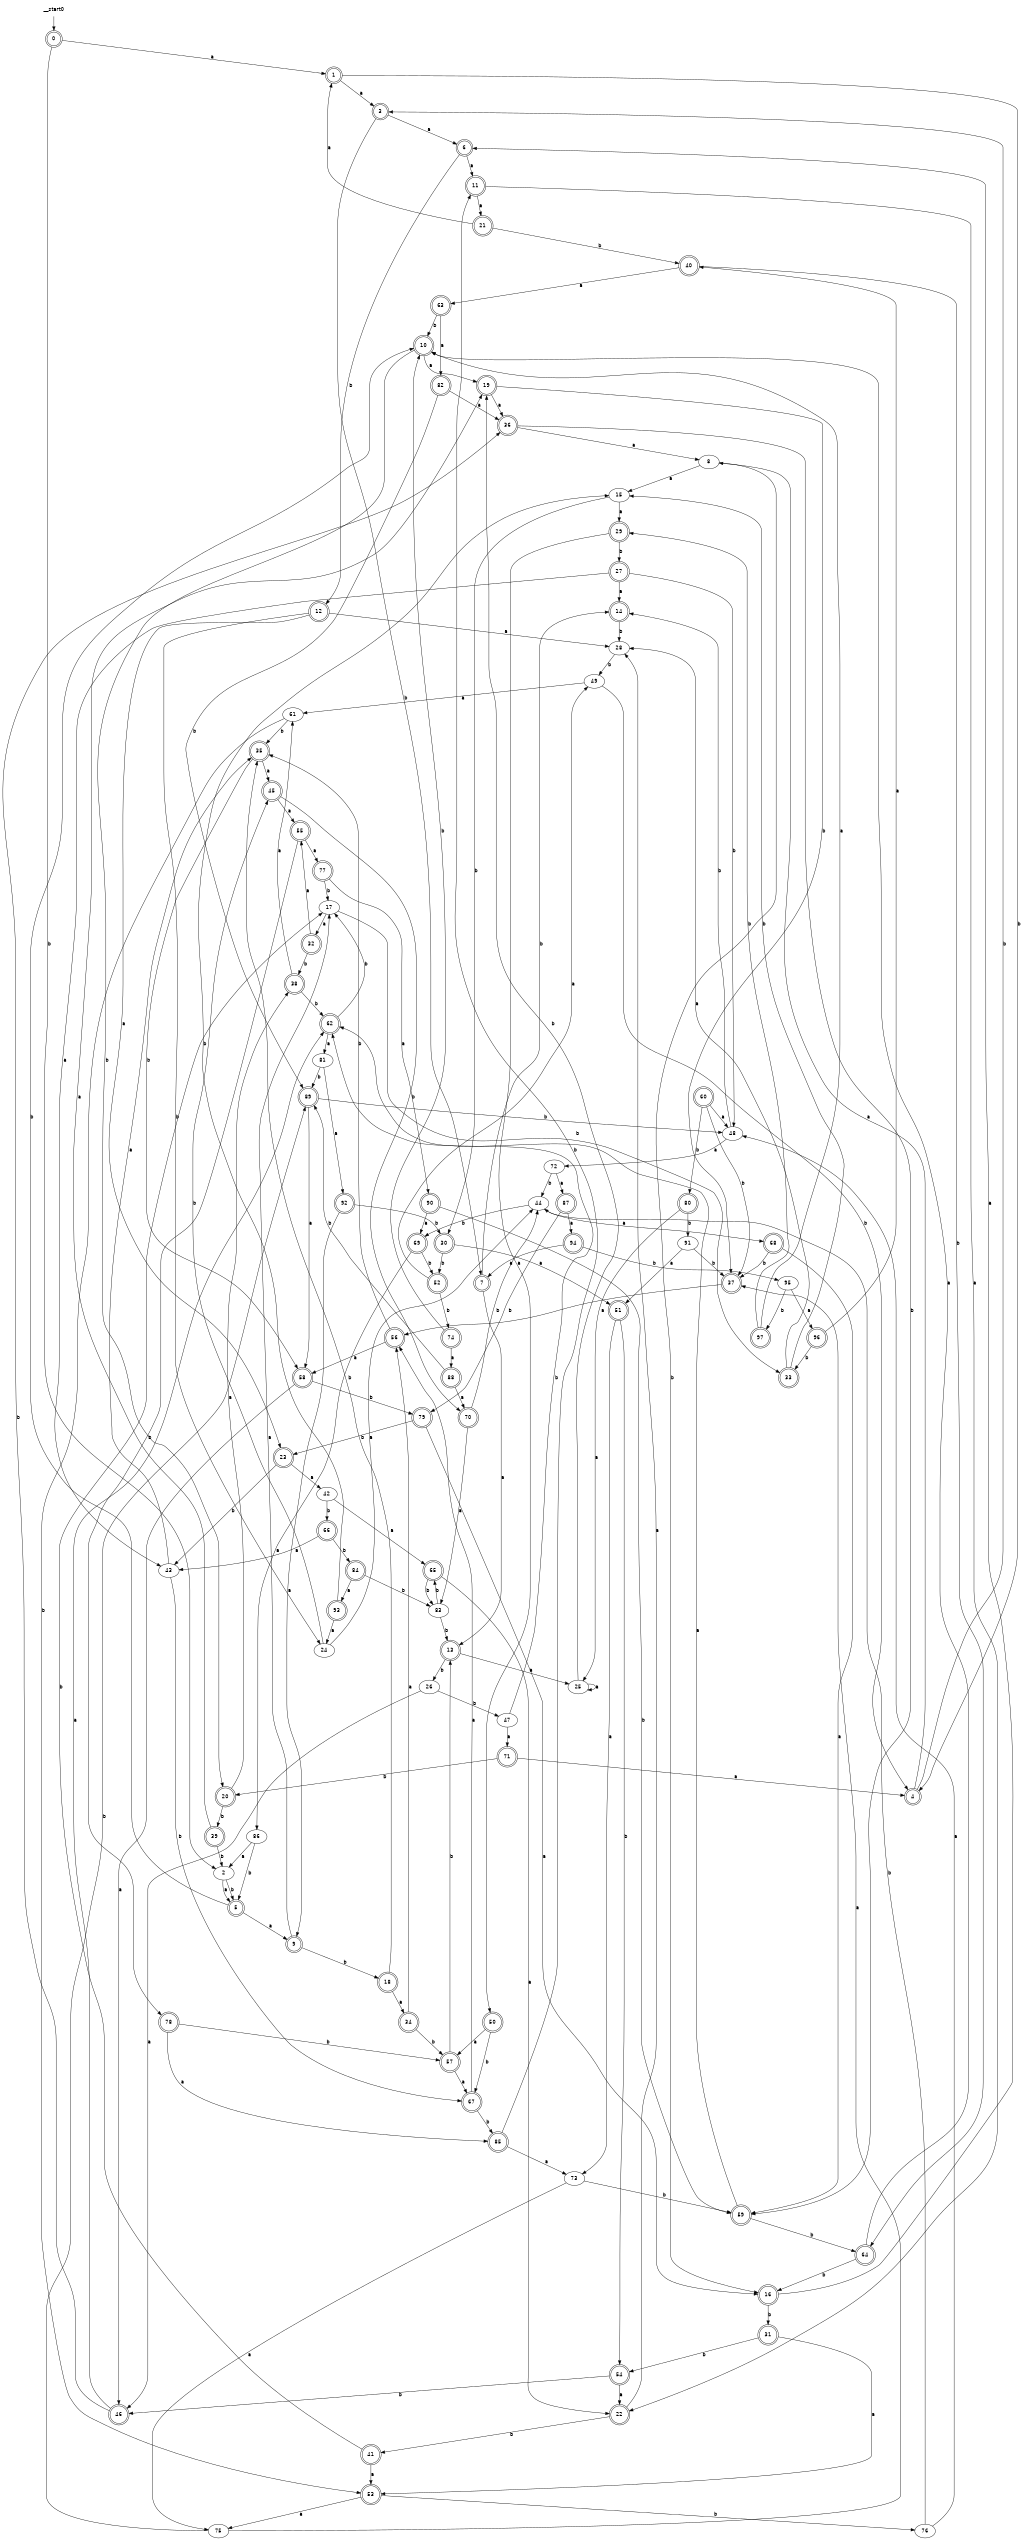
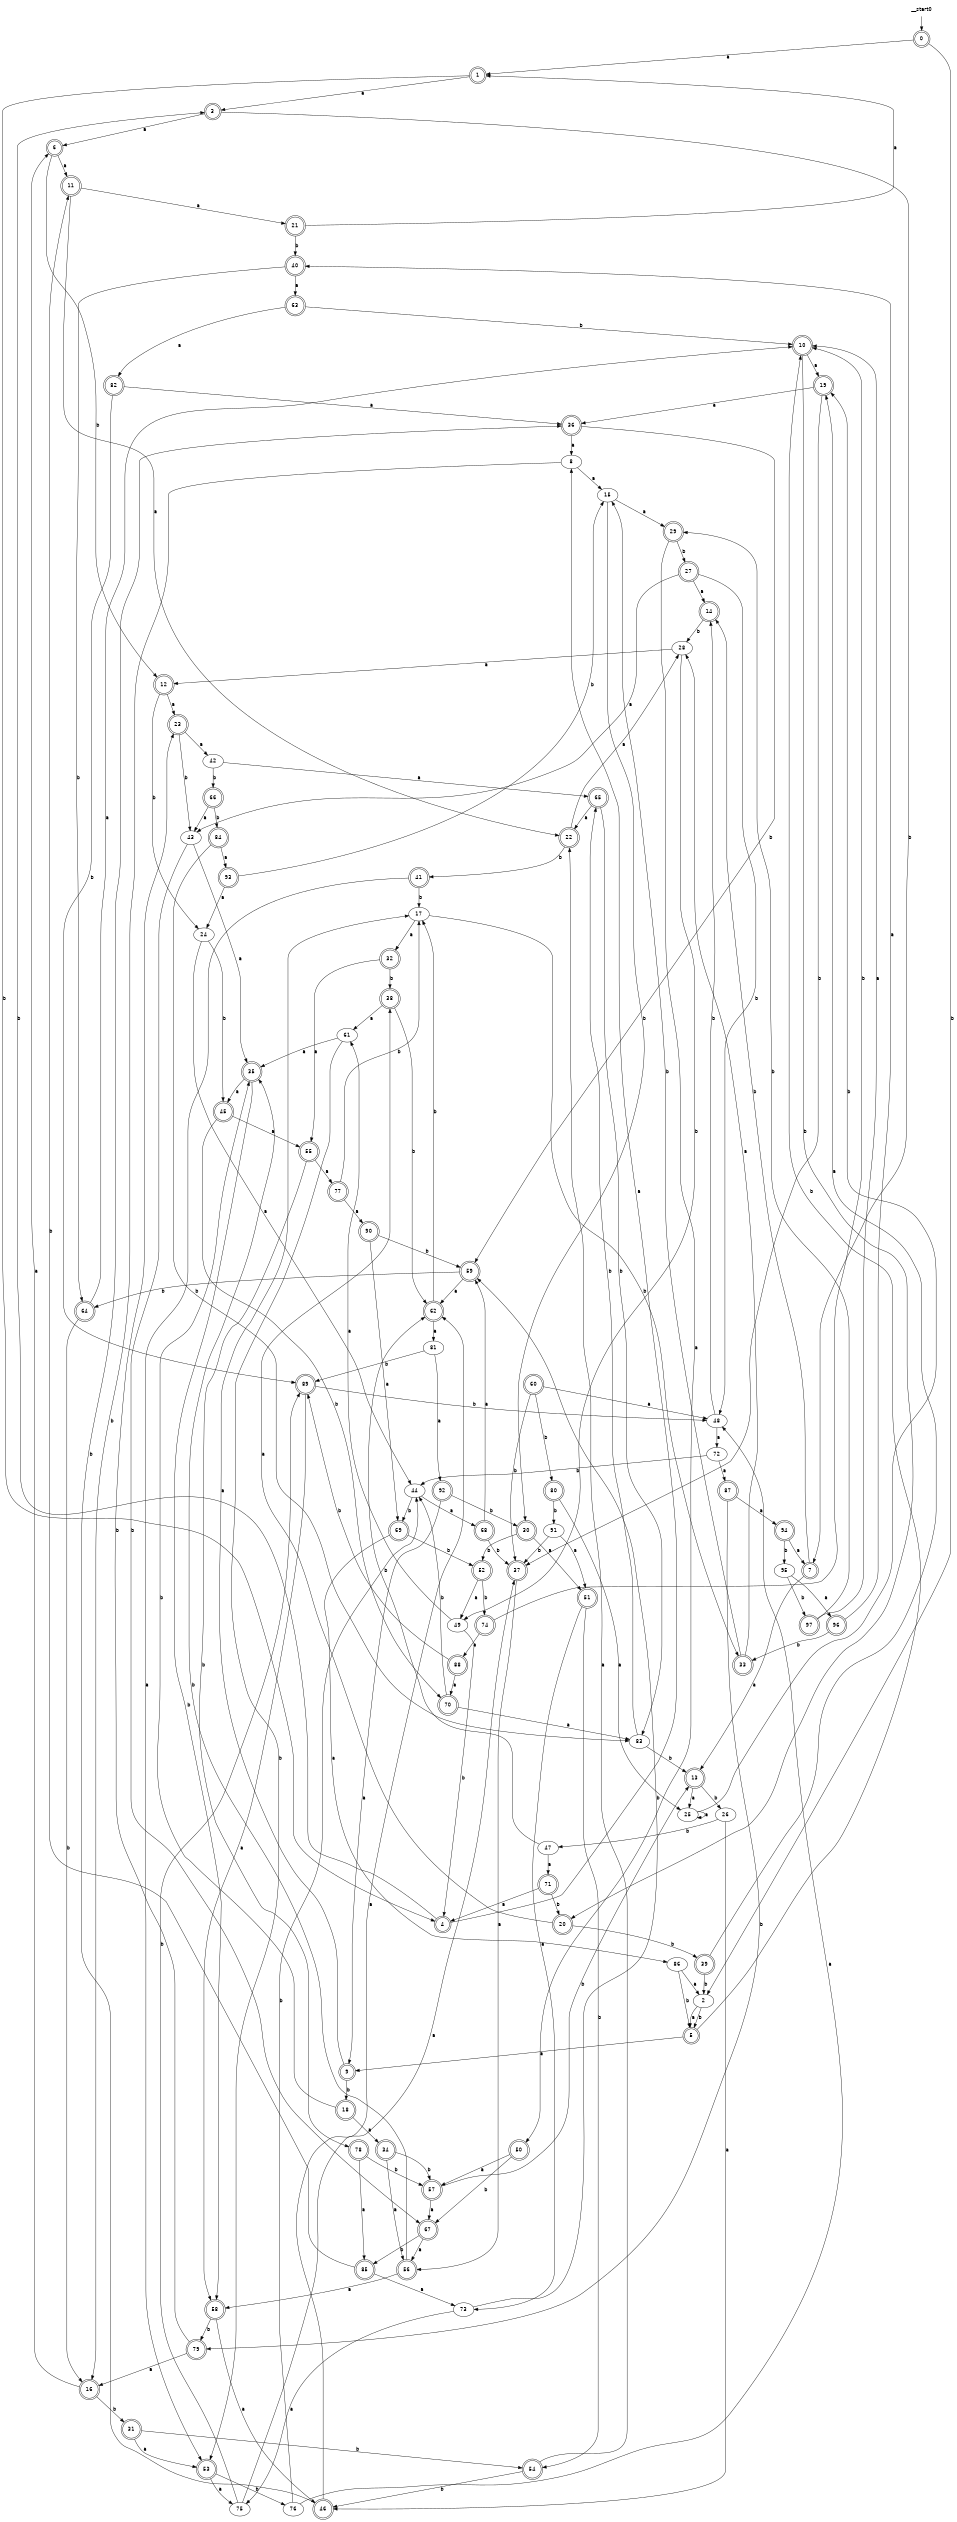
edge "12" -> "28": reversed
edge "61" -> "35": label "b" -> "a"
